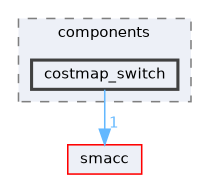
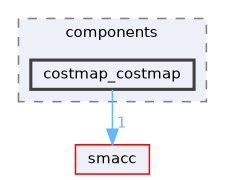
node "costmap_switch": label "costmap_switch" -> "costmap_costmap"
